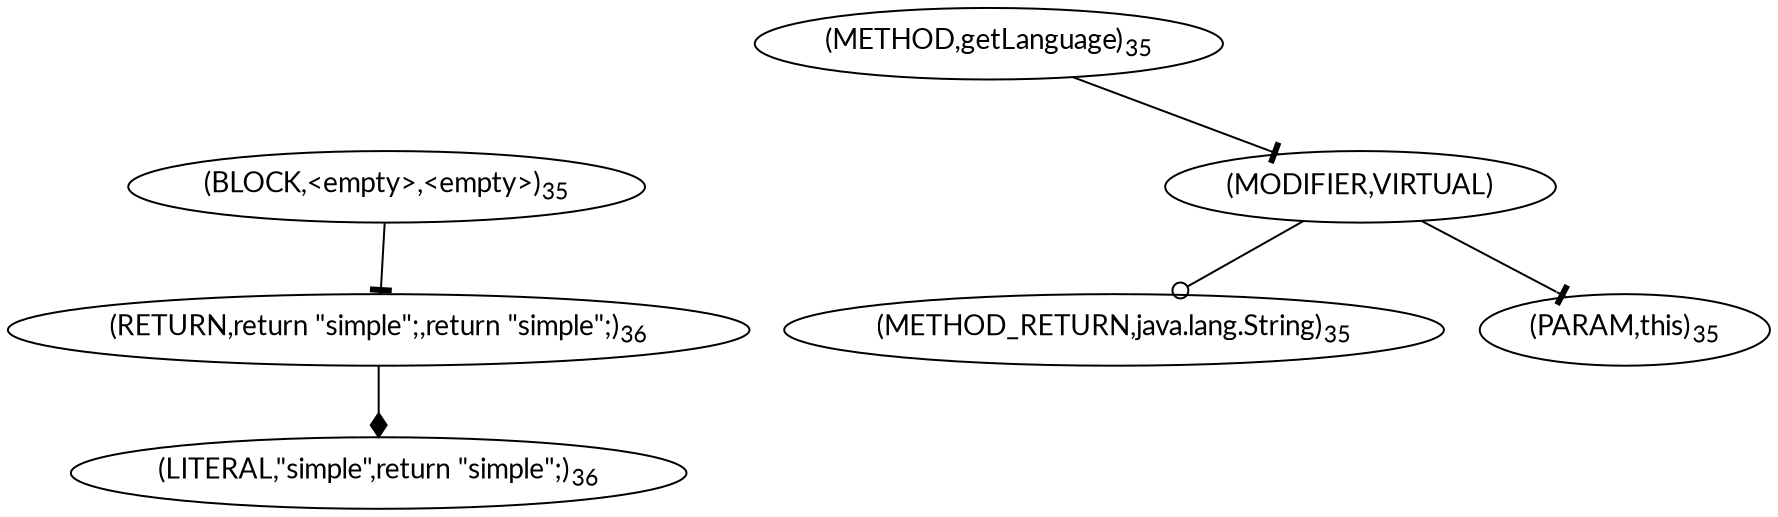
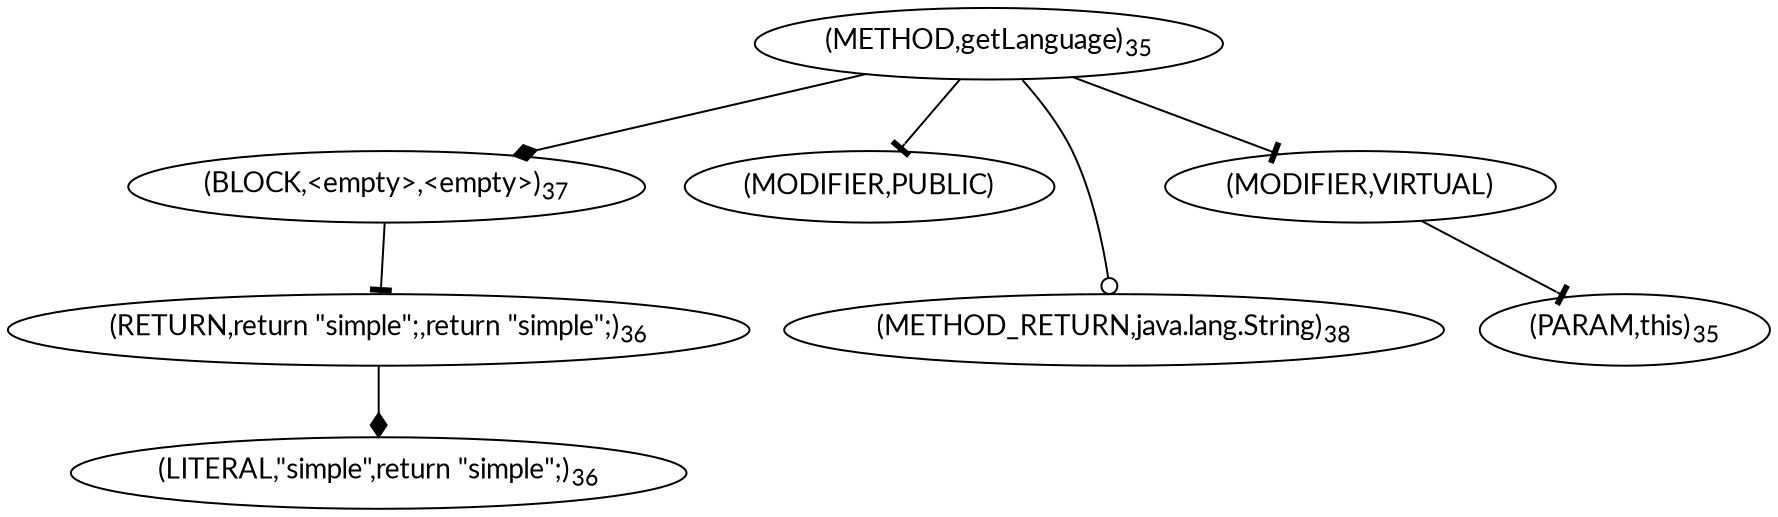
edge "(METHOD,getLanguage)" -> "(BLOCK,<empty>,<empty>)": added
node "(BLOCK,<empty>,<empty>)": text "35" -> "37"
node "(MODIFIER,PUBLIC)": added
edge "(MODIFIER,VIRTUAL)" -> "(METHOD_RETURN,java.lang.String)": now "(METHOD,getLanguage)" -> "(METHOD_RETURN,java.lang.String)"
node "(METHOD_RETURN,java.lang.String)": text "35" -> "38"
